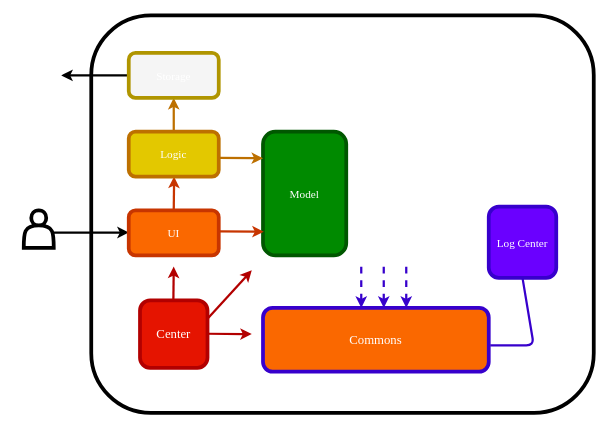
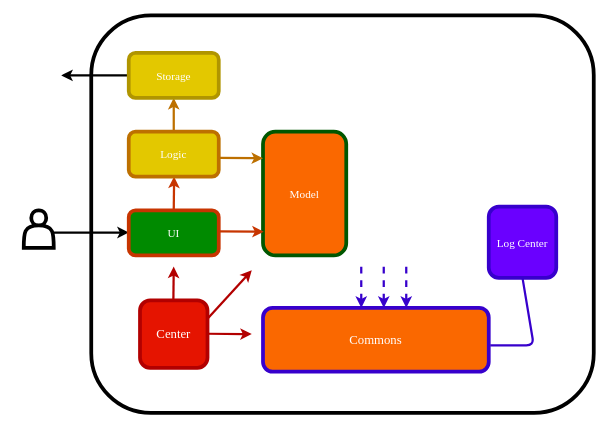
node "Storage": fillcolor #f5f5f5 -> #e3c800
node "Model": fillcolor #008a00 -> #fa6800
node "UI": fillcolor #fa6800 -> #008a00
